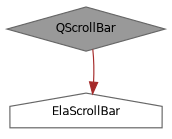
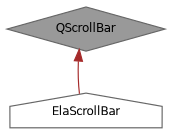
edge "QScrollBar" -> "ElaScrollBar": reversed
